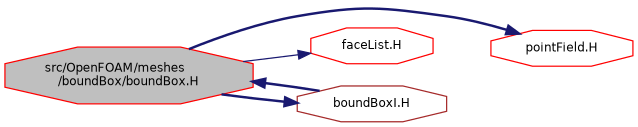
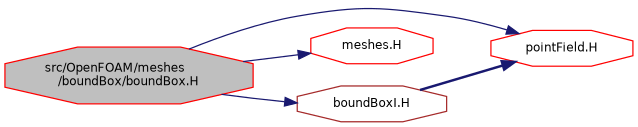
edge "src/OpenFOAM/meshes /boundBox/boundBox.H" -> "pointField.H": style bold -> solid
node "faceList.H": label "faceList.H" -> "meshes.H"
edge "boundBoxI.H" -> "src/OpenFOAM/meshes /boundBox/boundBox.H": now "boundBoxI.H" -> "pointField.H"
edge "src/OpenFOAM/meshes /boundBox/boundBox.H" -> "boundBoxI.H": style bold -> solid
